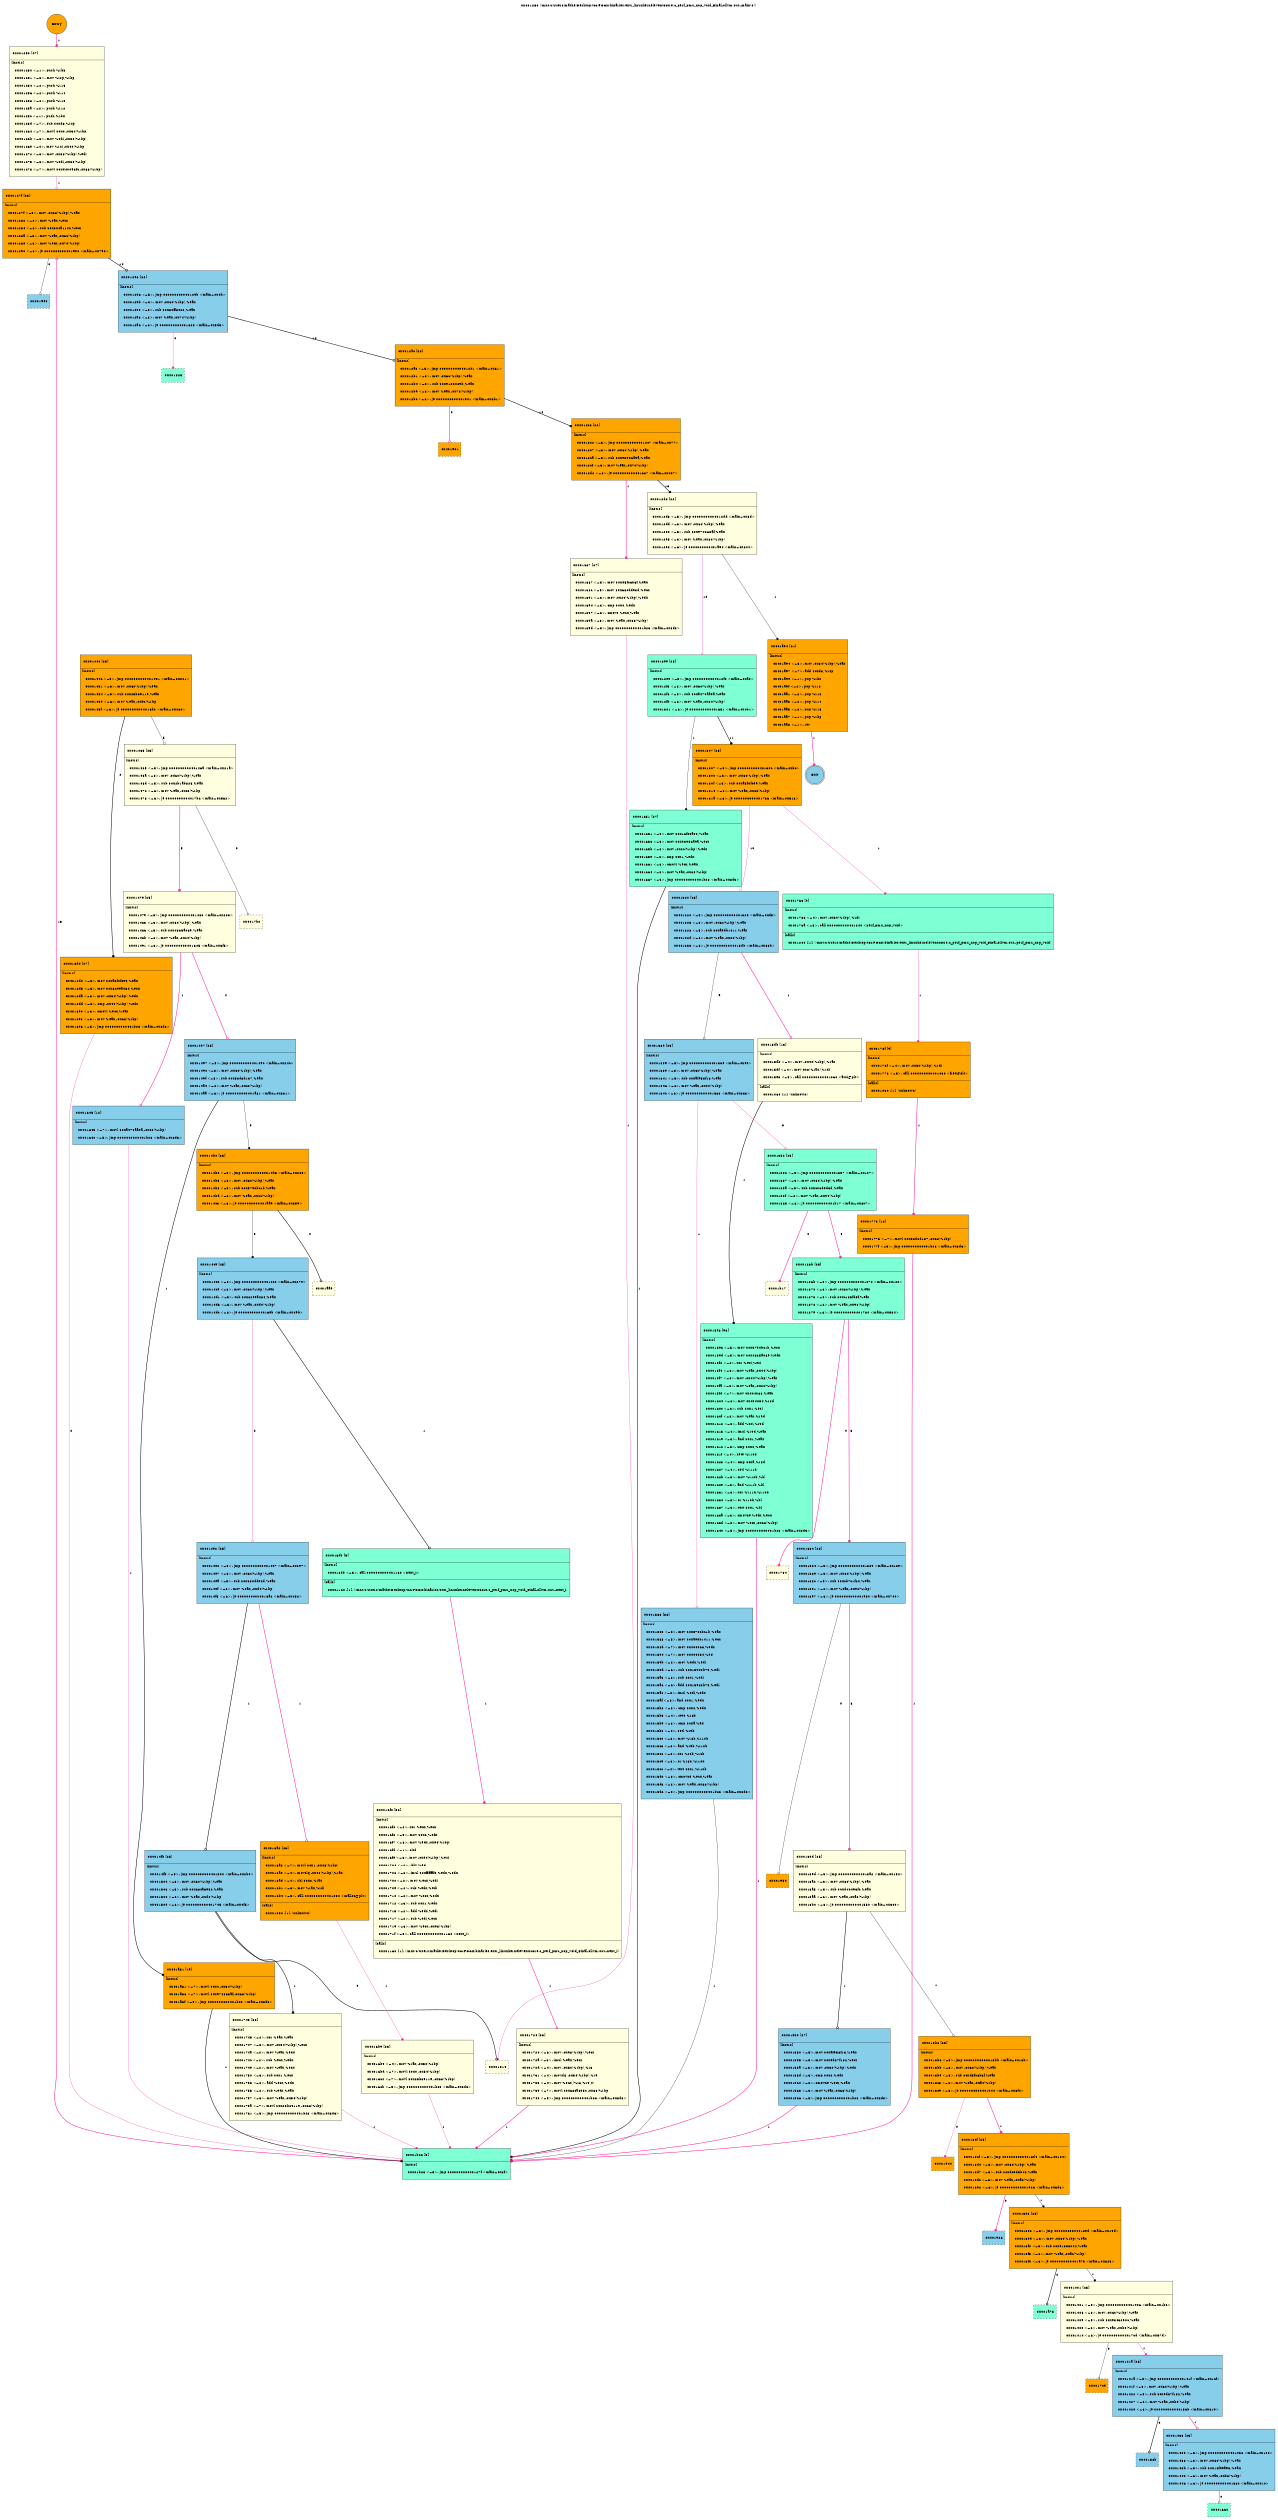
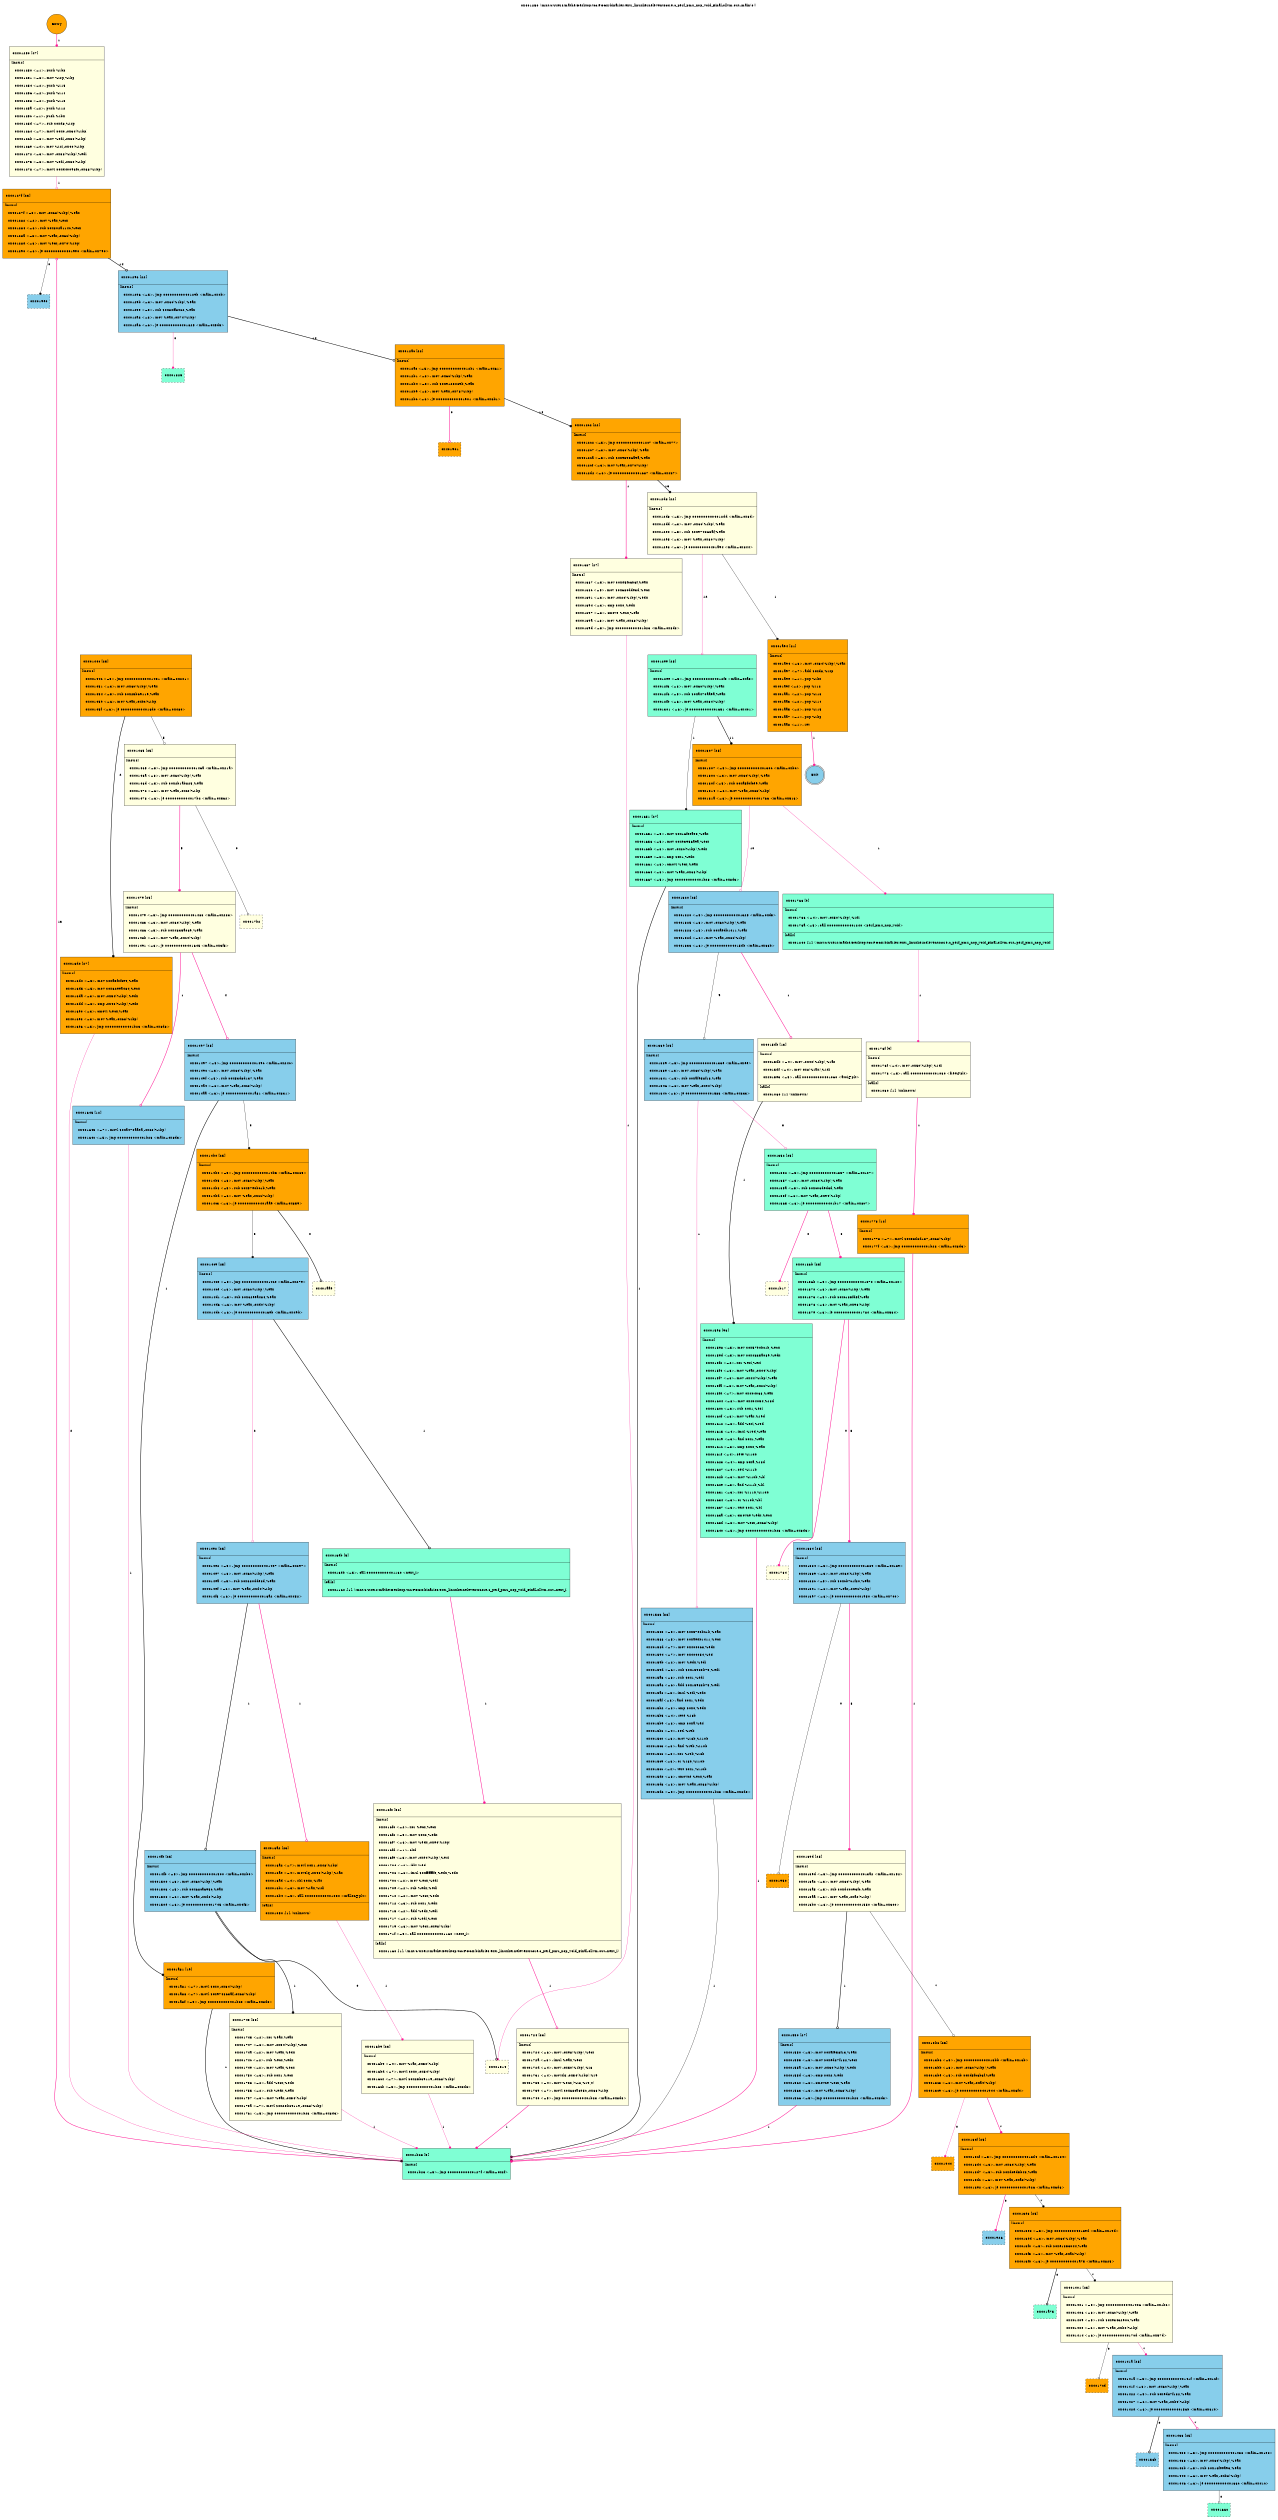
edge "0x40127f [23]" -> "0x4019e0": arrowhead odot -> dot
node "0x40176f [9]": fillcolor orange -> lightyellow
